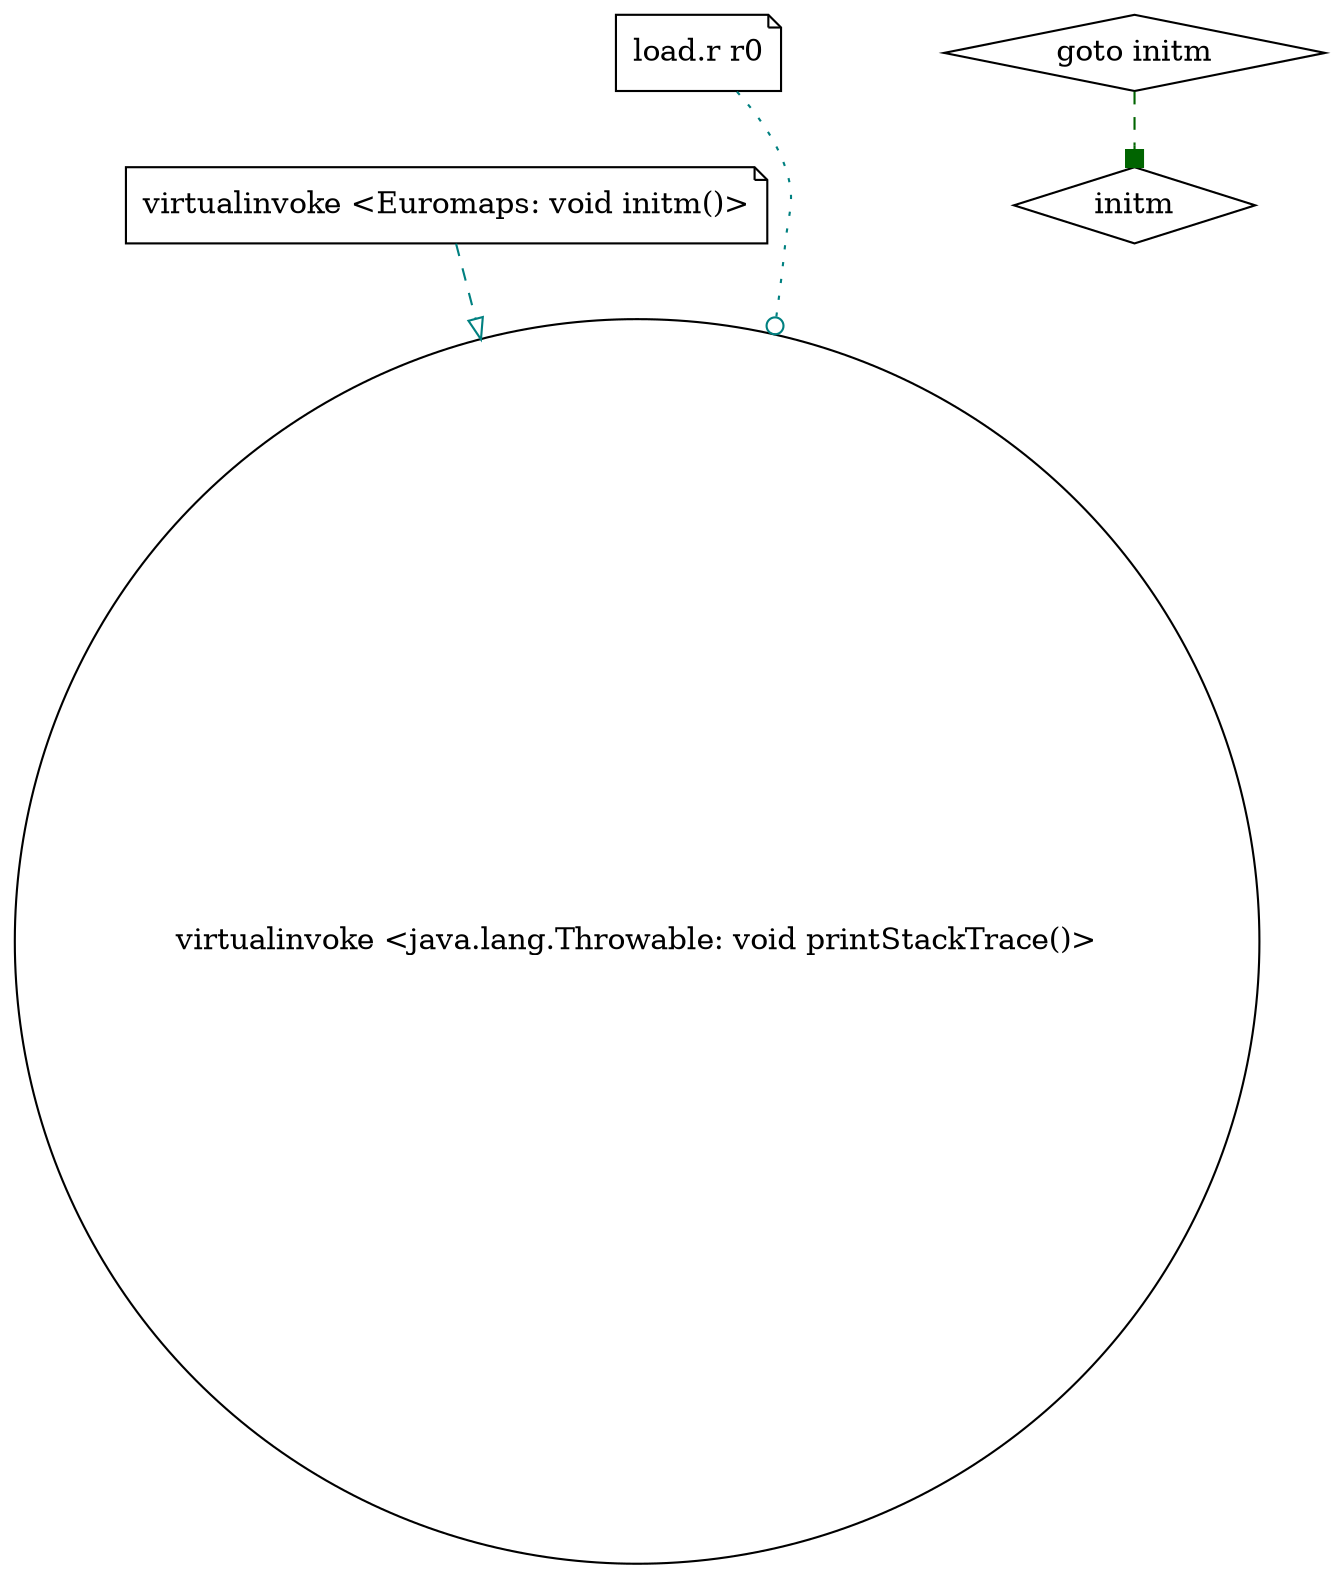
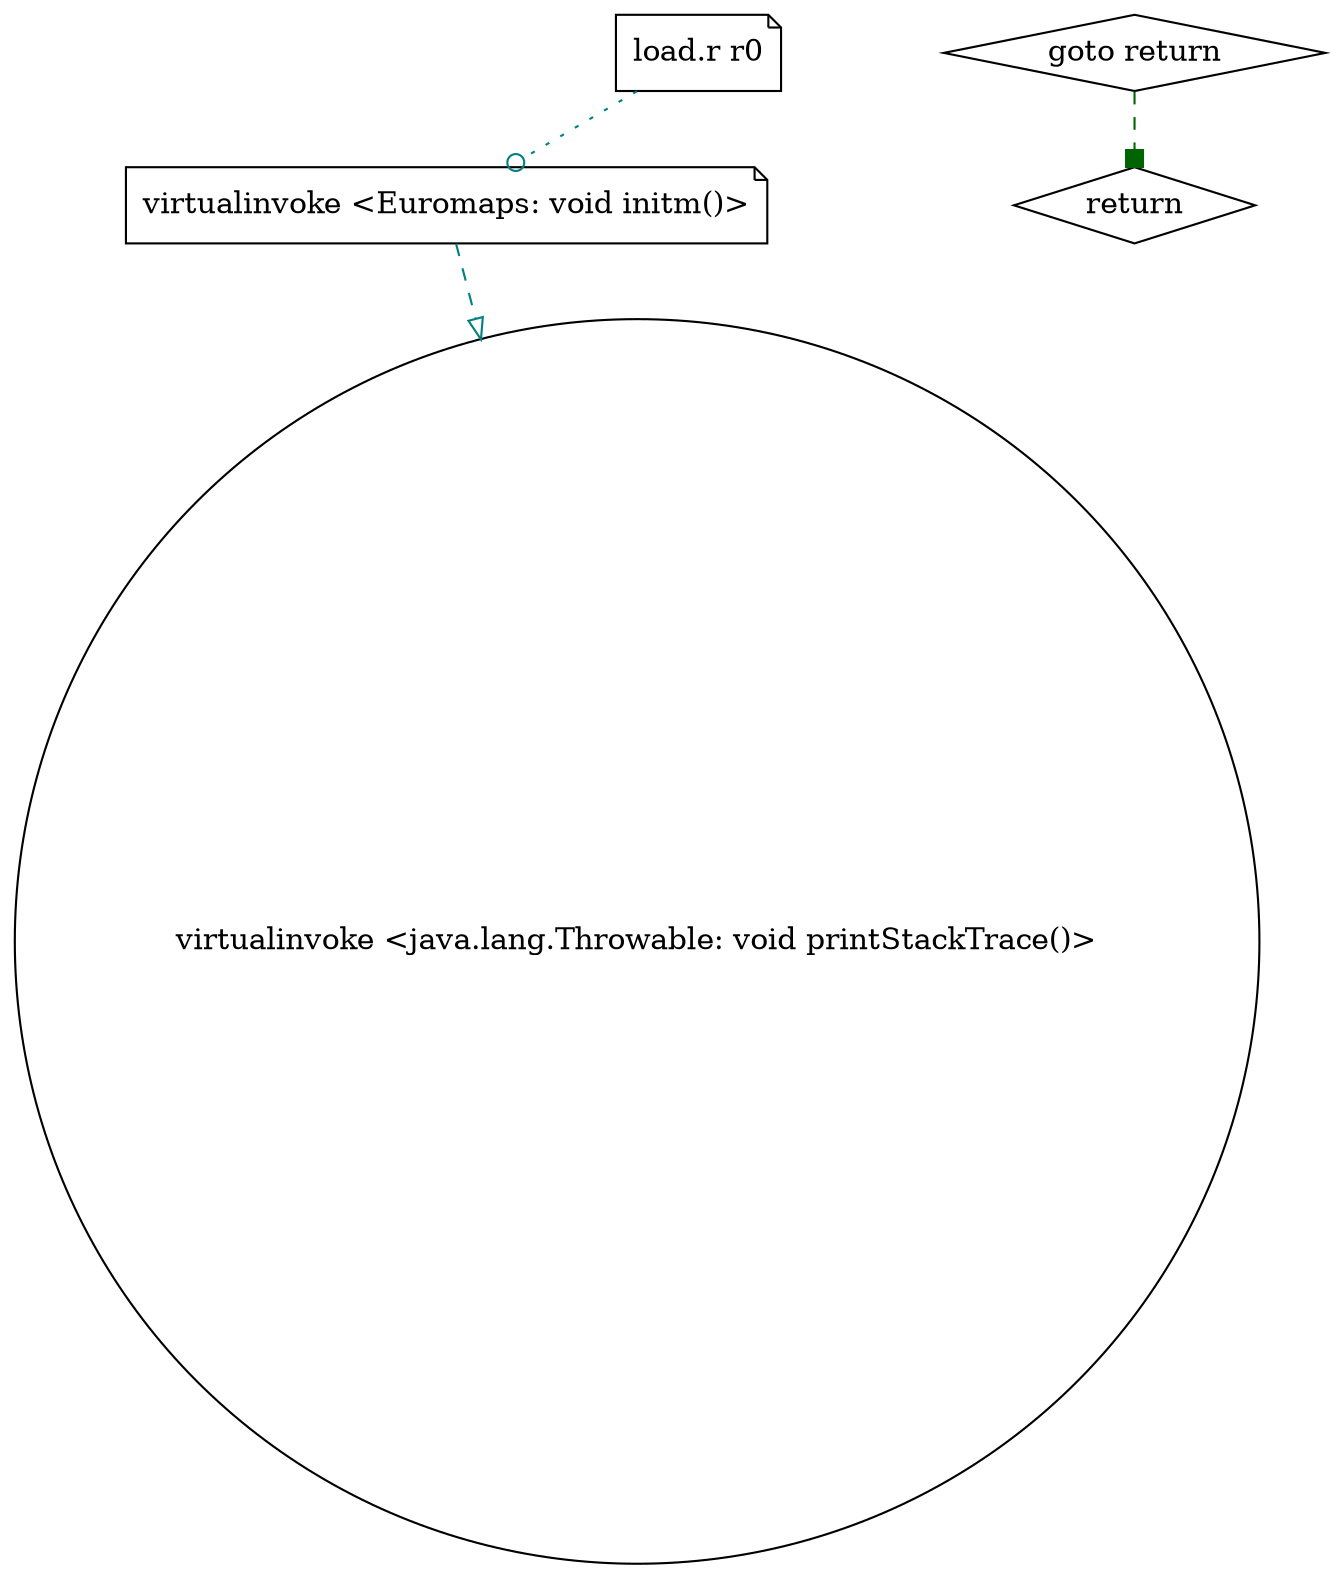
node "goto initm": label "goto initm" -> "goto return"
edge "load.r r0" -> "virtualinvoke <java.lang.Throwable: void printStackTrace()>": now "load.r r0" -> "virtualinvoke <Euromaps: void initm()>"
node "initm": label "initm" -> "return"
